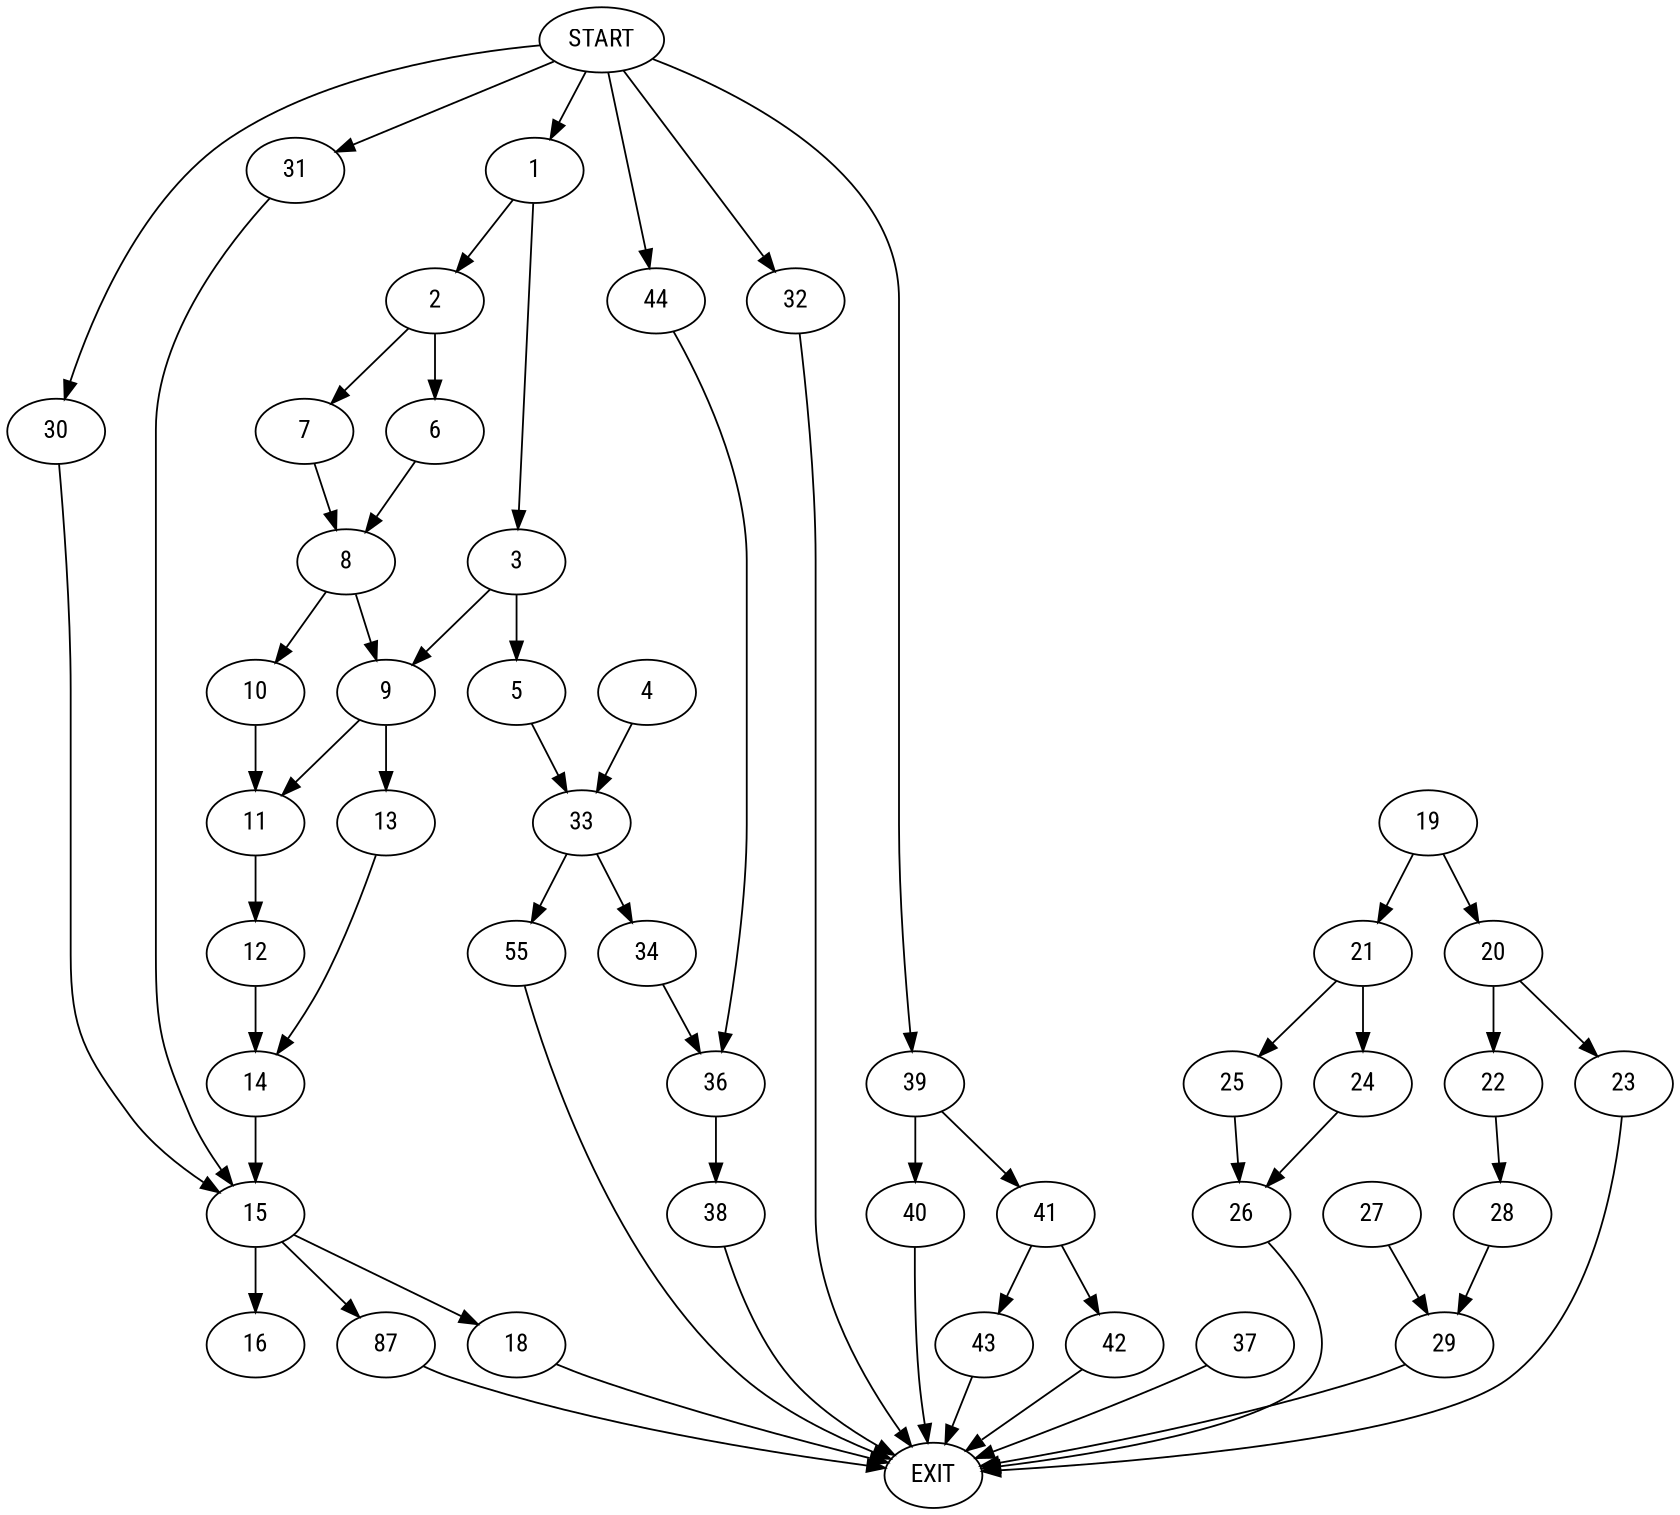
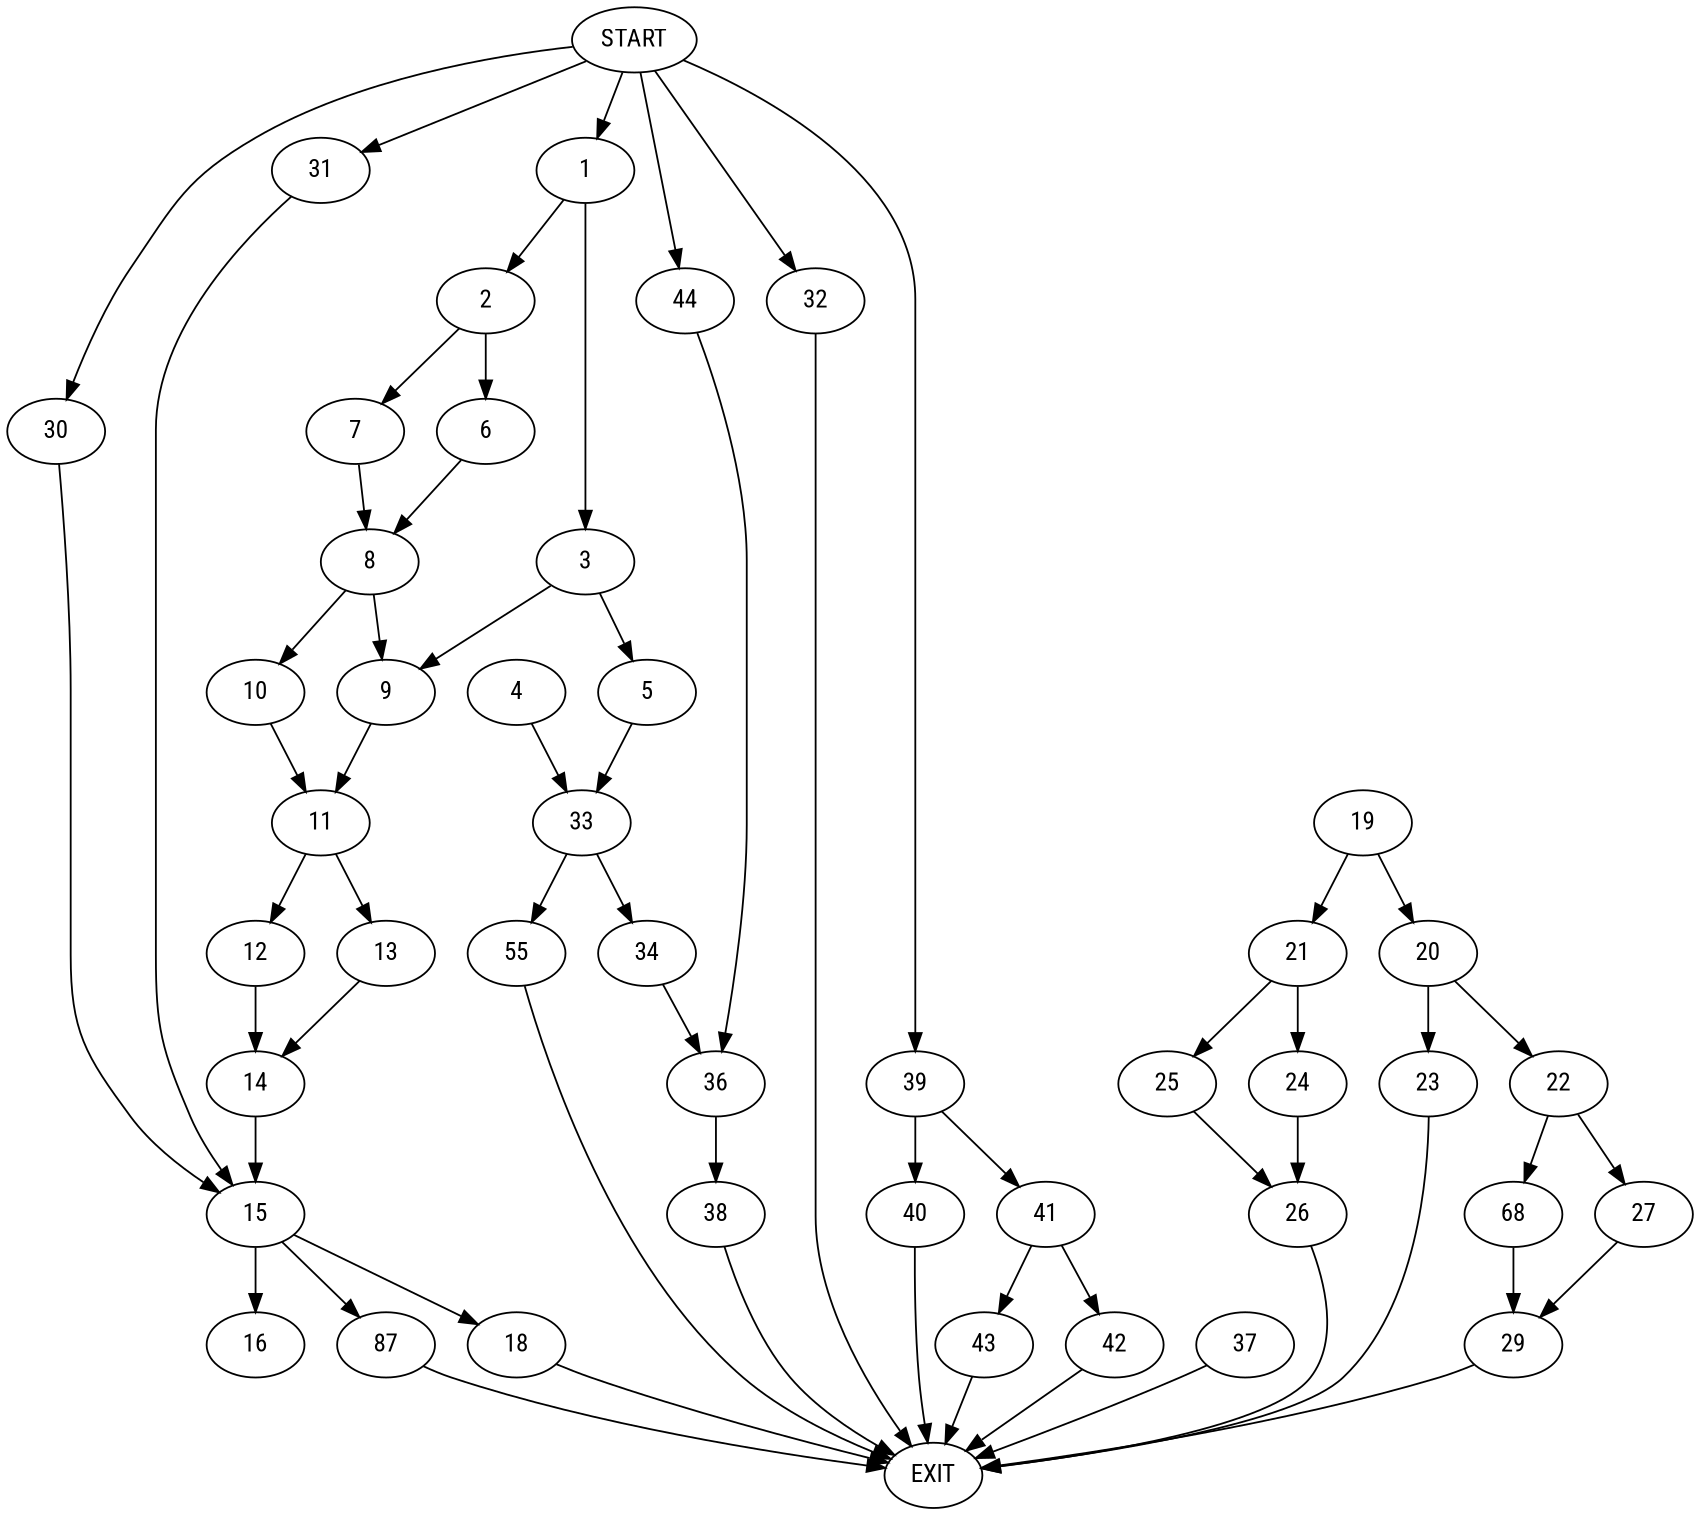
edge "9" -> "13": now "11" -> "13"
edge "22" -> "27": added
node "28": label "28" -> "68"
